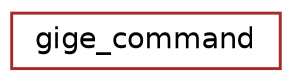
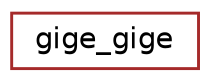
node "gige_command": label "gige_command" -> "gige_gige"
